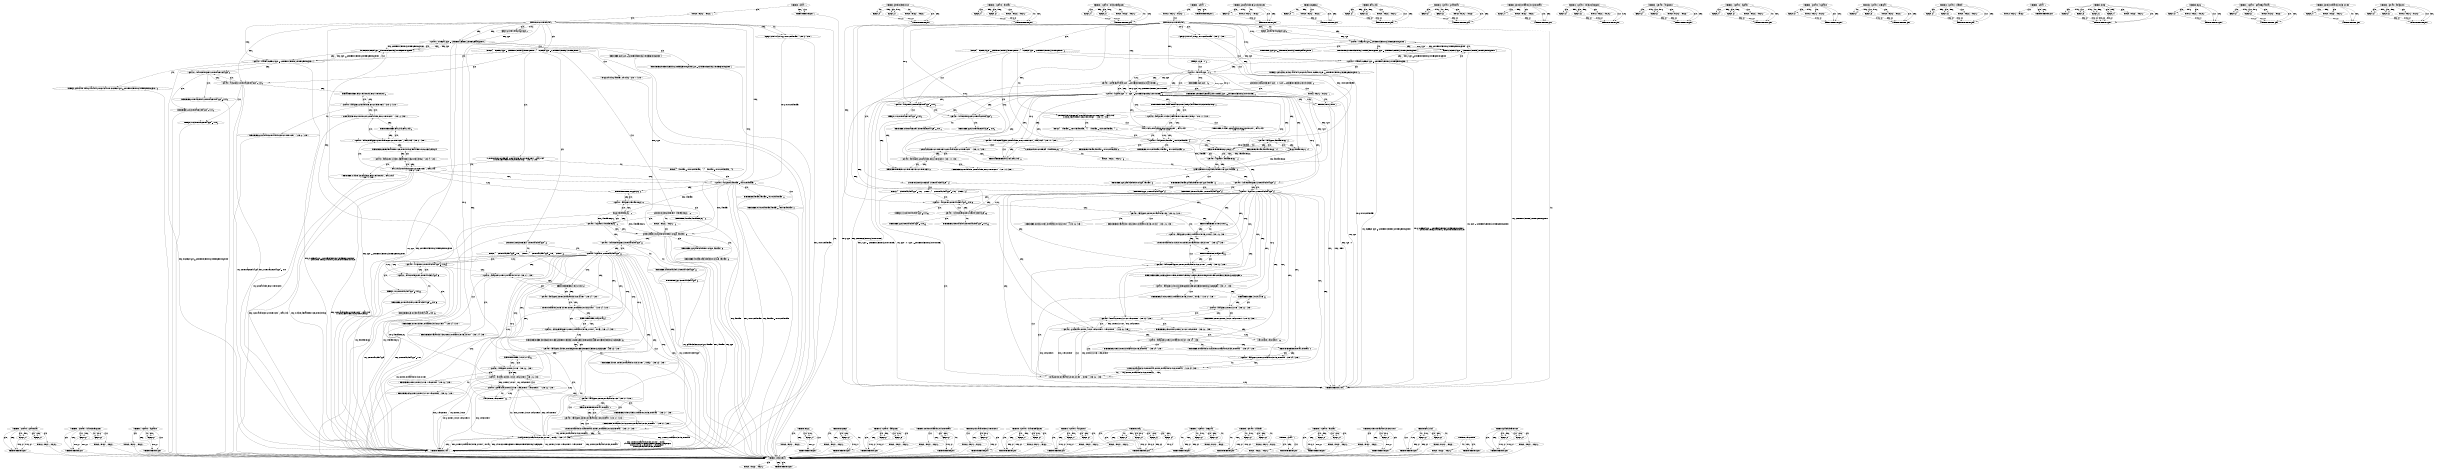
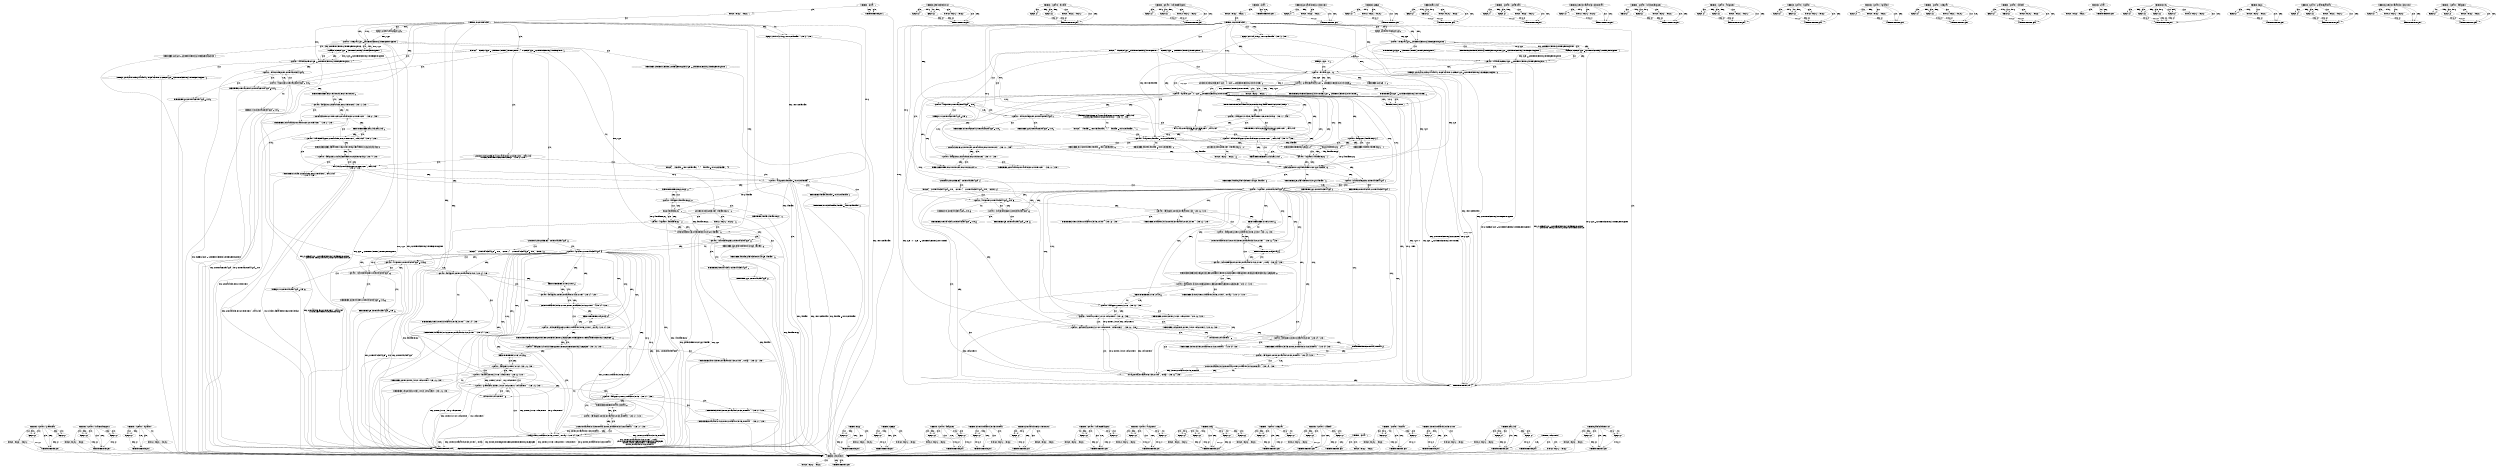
node "<(LOCAL,std.string identifier: std.string)<SUB>7</SUB>>": removed
node "(IDENTIFIER,type,type >= CONTENT_SETTINGS_NUM_TYPES)": added
